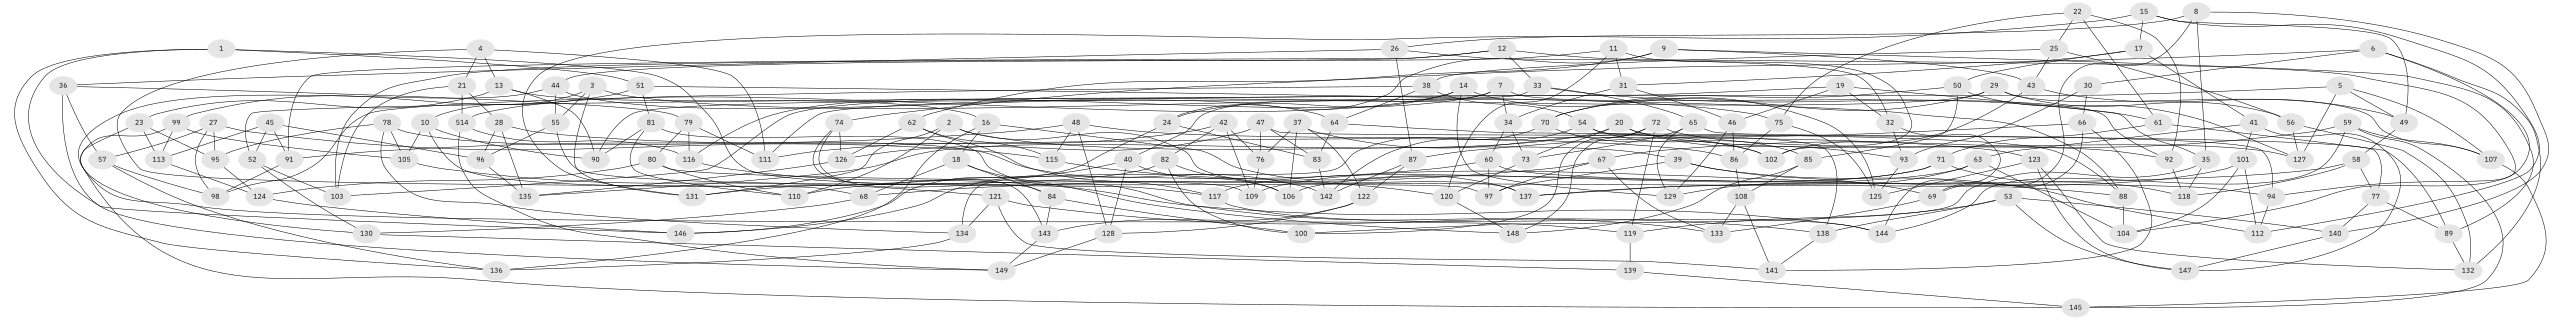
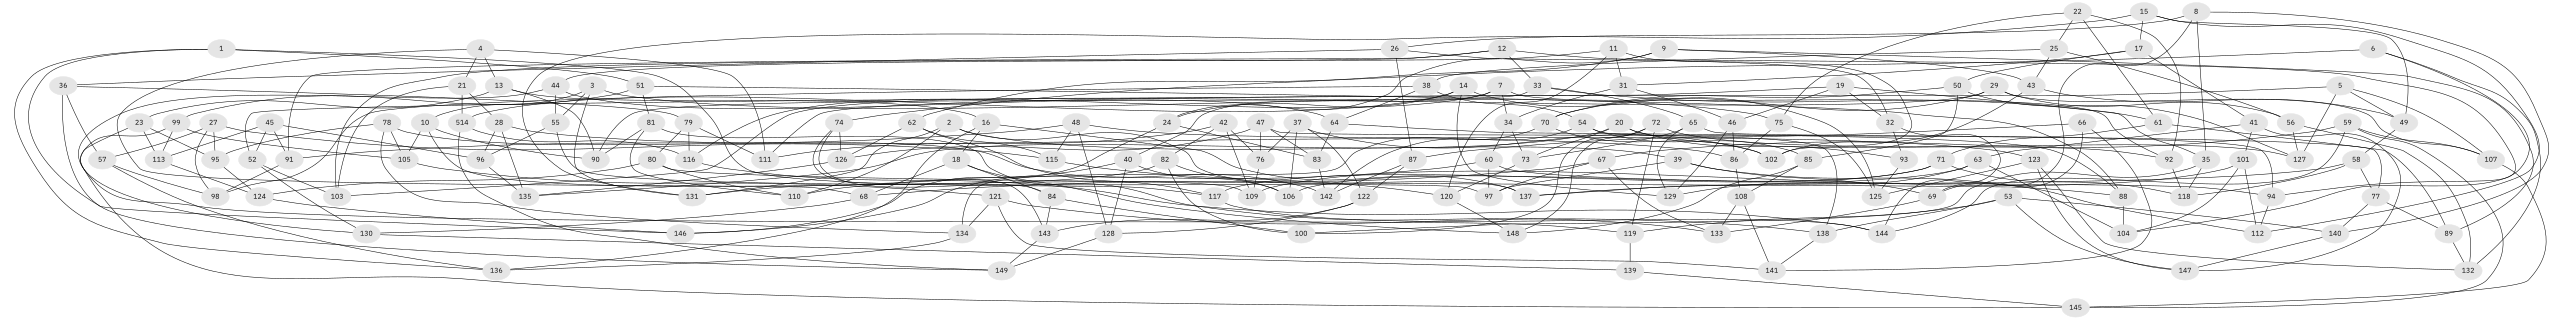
node "30": removed
